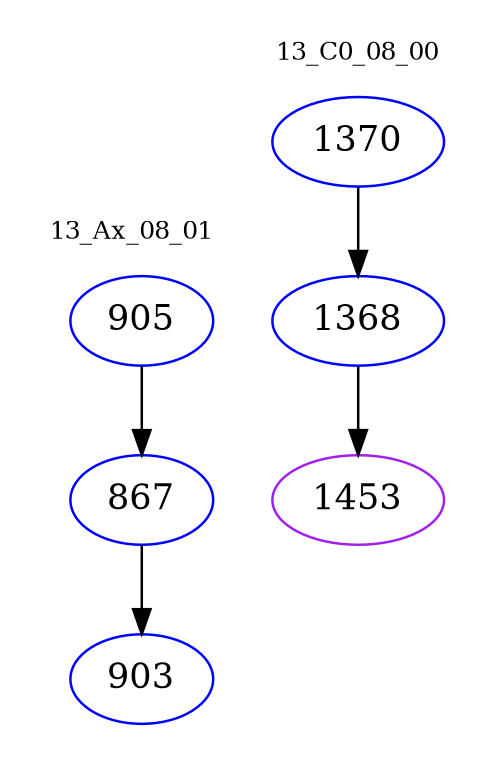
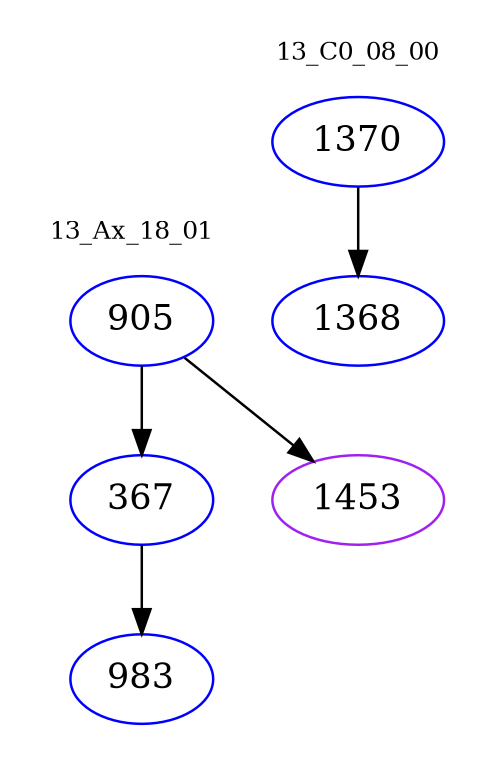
cluster "13_Ax_08_01": label "13_Ax_08_01" -> "13_Ax_18_01"
edge "1368" -> "1453": now "905" -> "1453"
node "867": label "867" -> "367"
node "903": label "903" -> "983"
